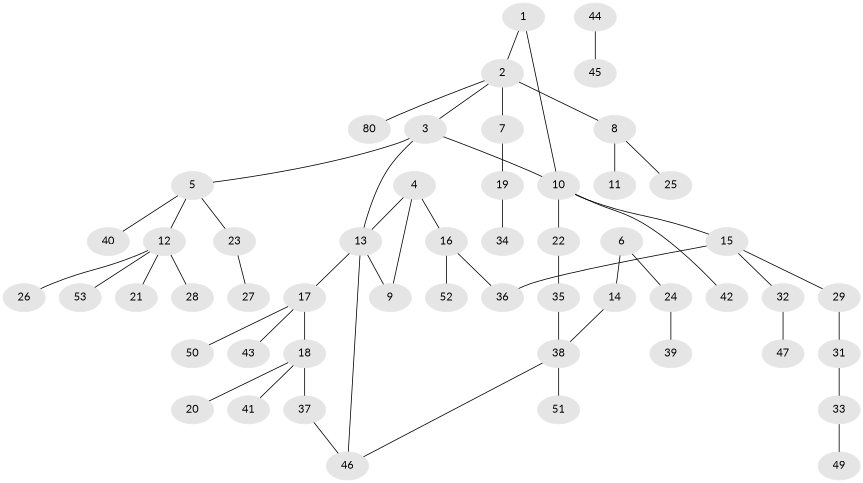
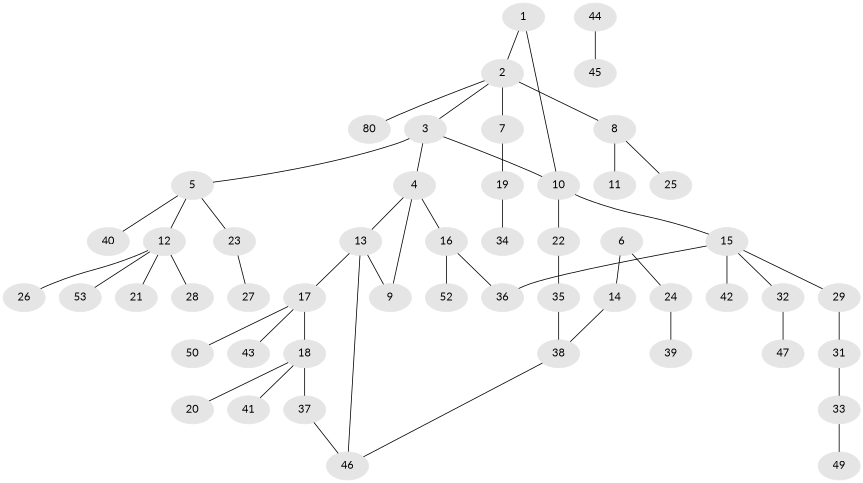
edge "3" -- "13": now "3" -- "4"
edge "10" -- "42": now "15" -- "42"
node "51": removed
